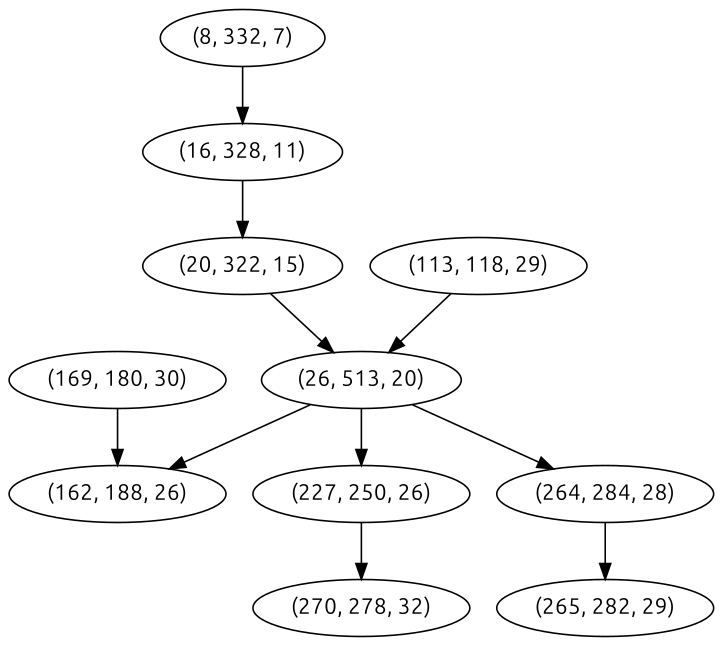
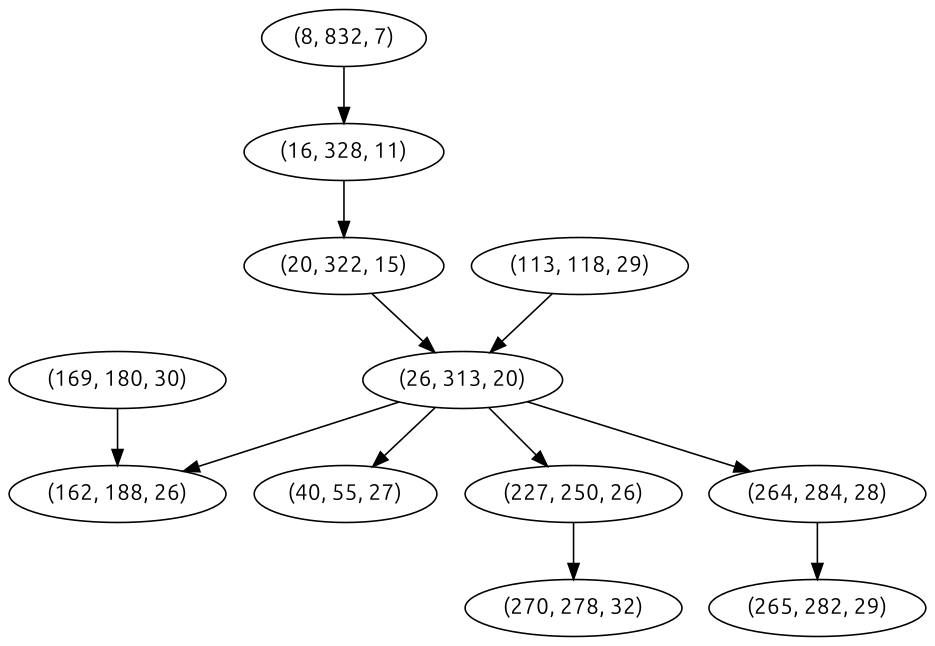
node "(8, 332, 7)": label "(8, 332, 7)" -> "(8, 832, 7)"
node "(26, 513, 20)": label "(26, 513, 20)" -> "(26, 313, 20)"
node "(40, 55, 27)": added
